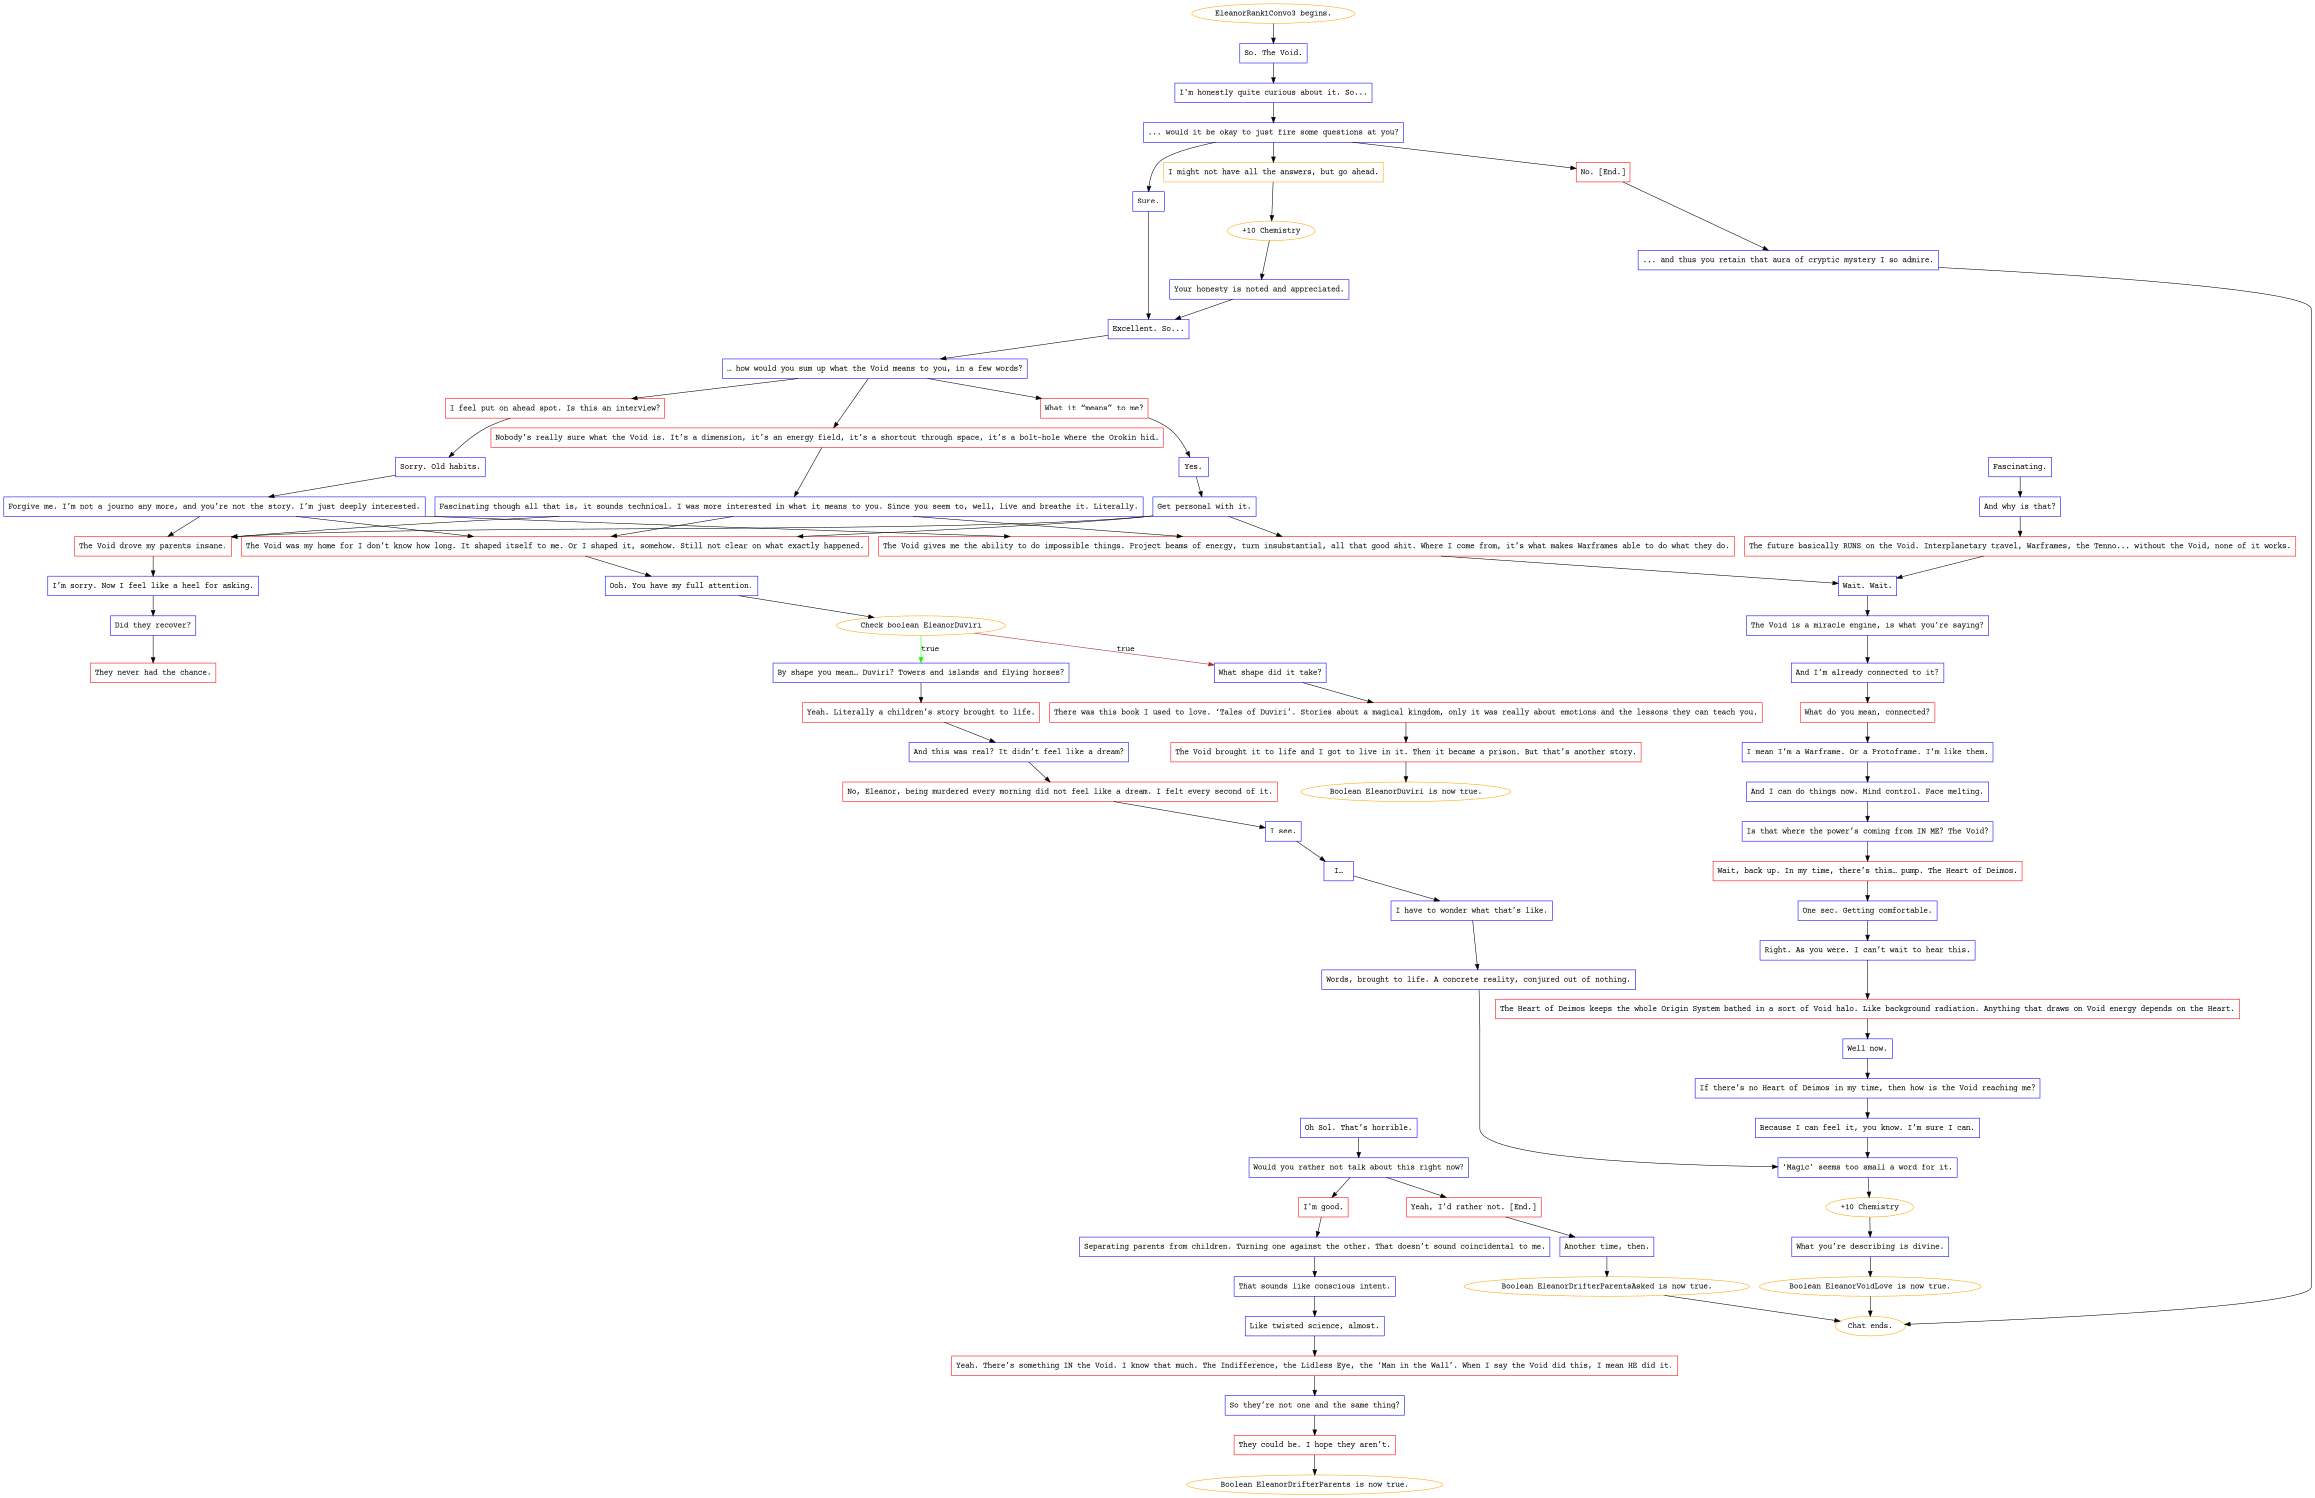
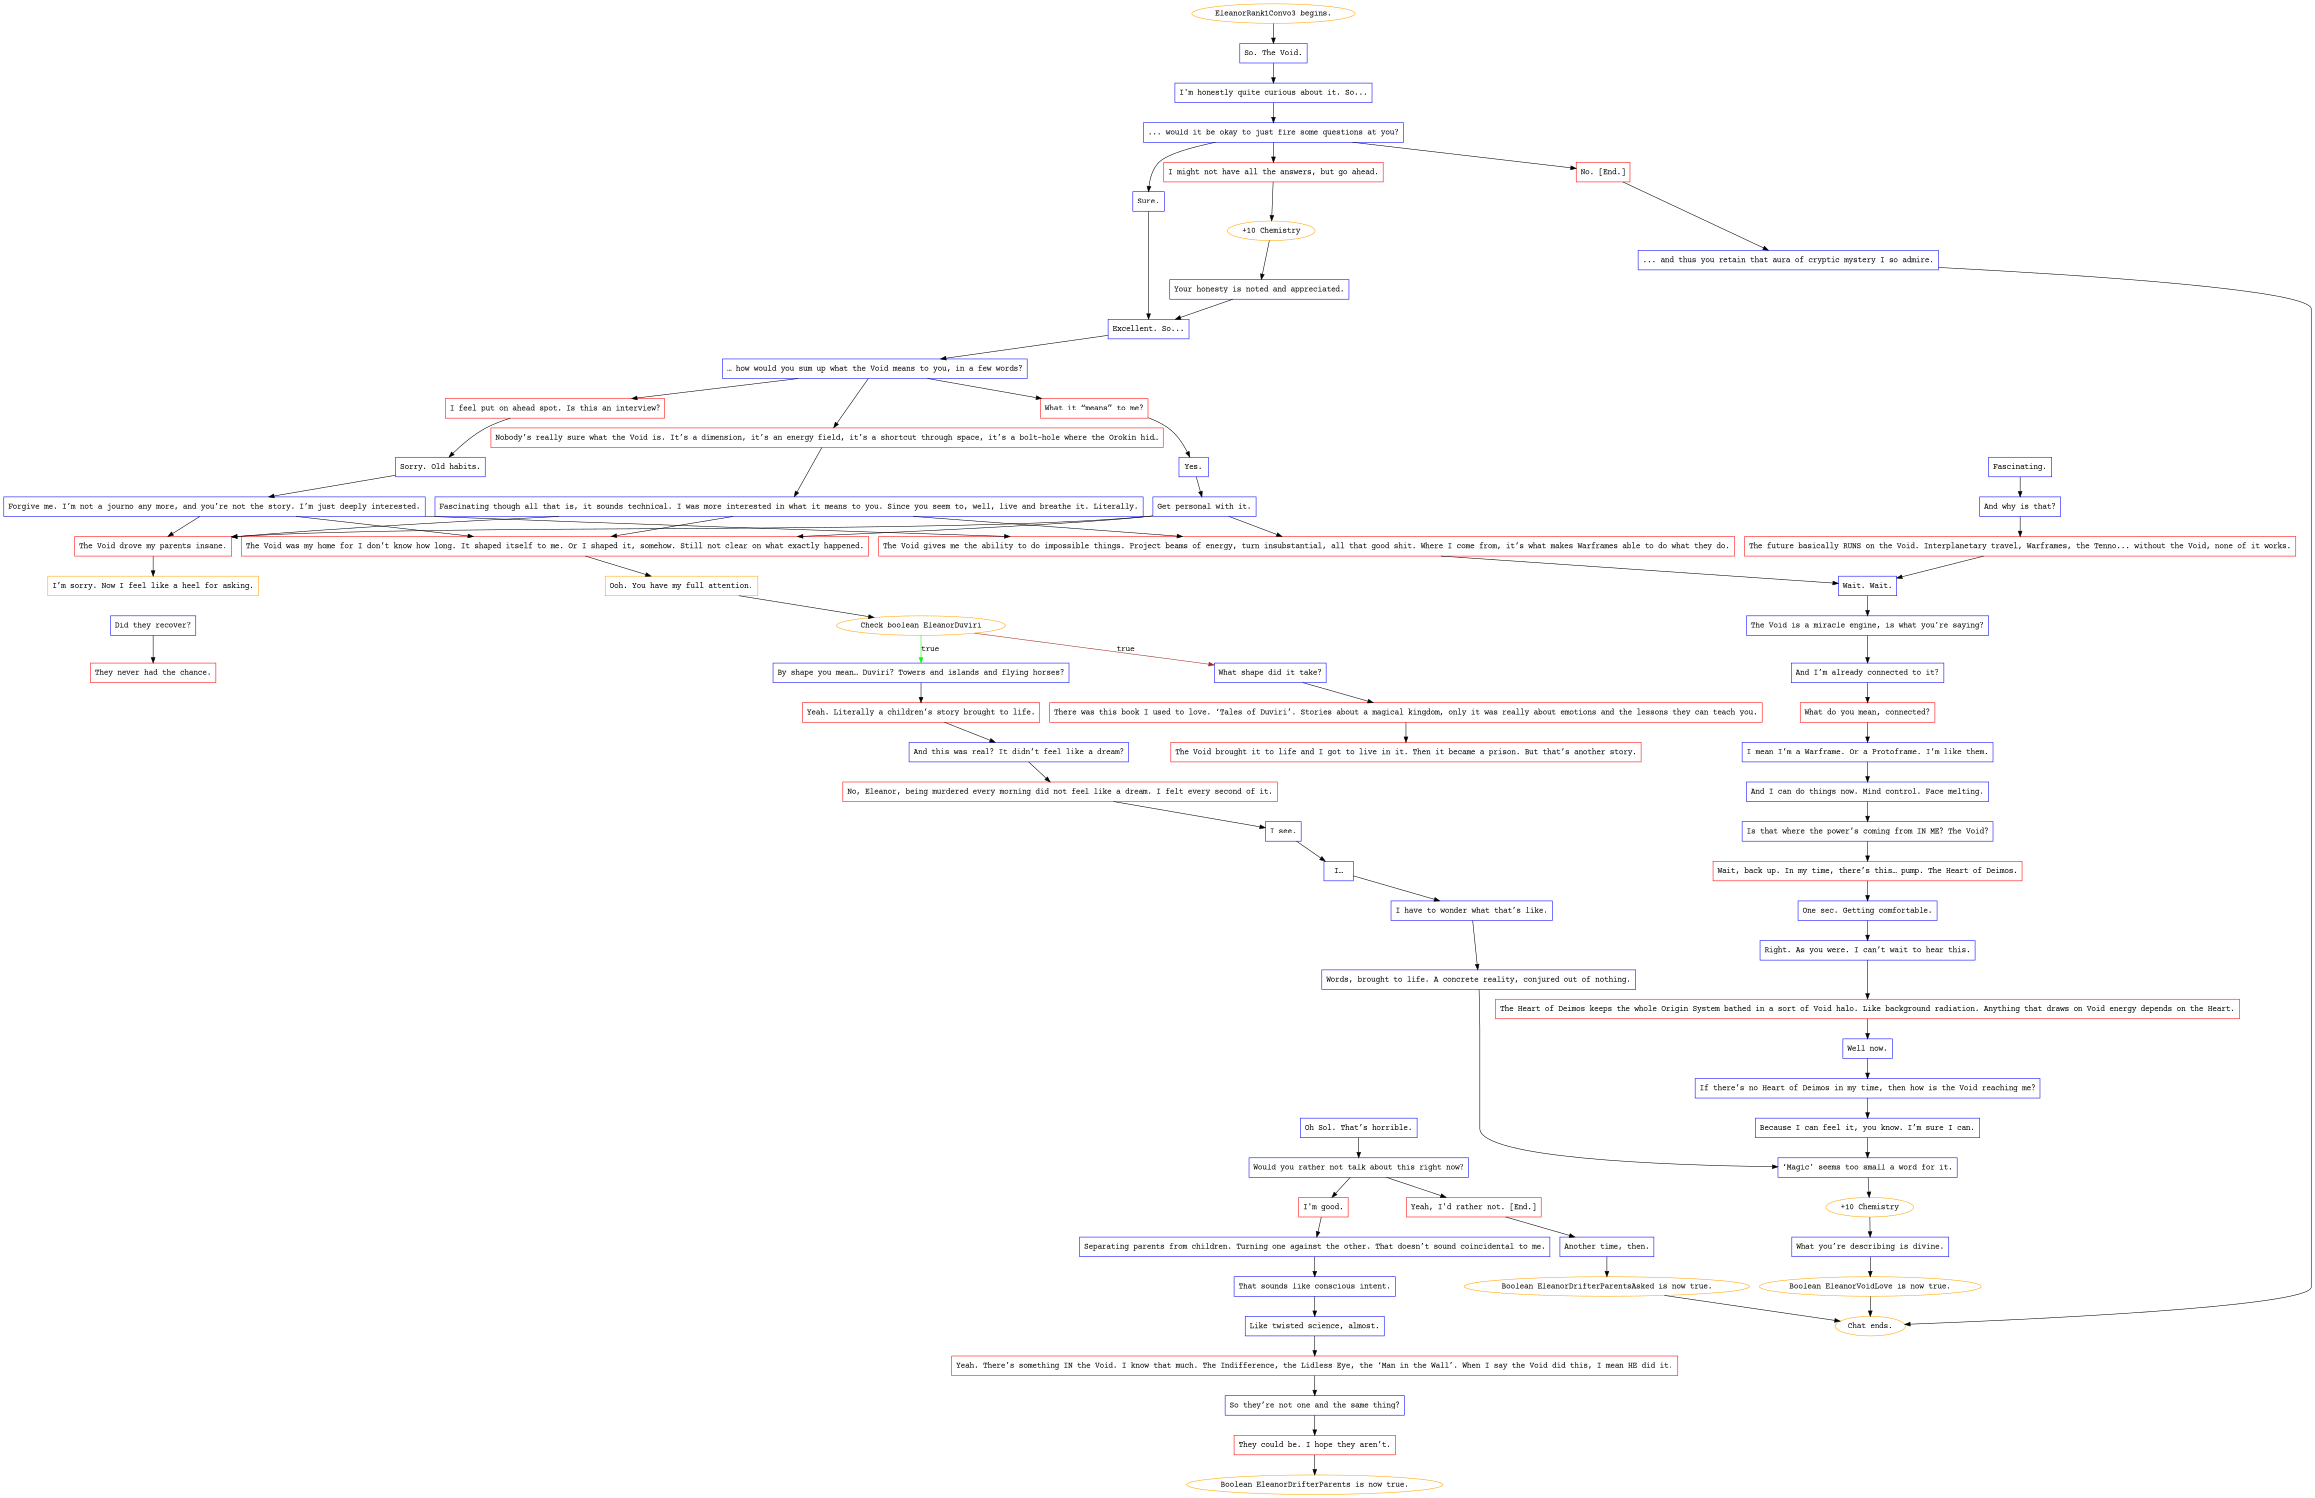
node "I might not have all the answers, but go ahead.": color orange -> red
node "I’m sorry. Now I feel like a heel for asking.": color blue -> orange
node "Ooh. You have my full attention.": color blue -> orange
edge "I’m sorry. Now I feel like a heel for asking." -> "Did they recover?": removed
node "Boolean EleanorDuviri is now true.": removed
